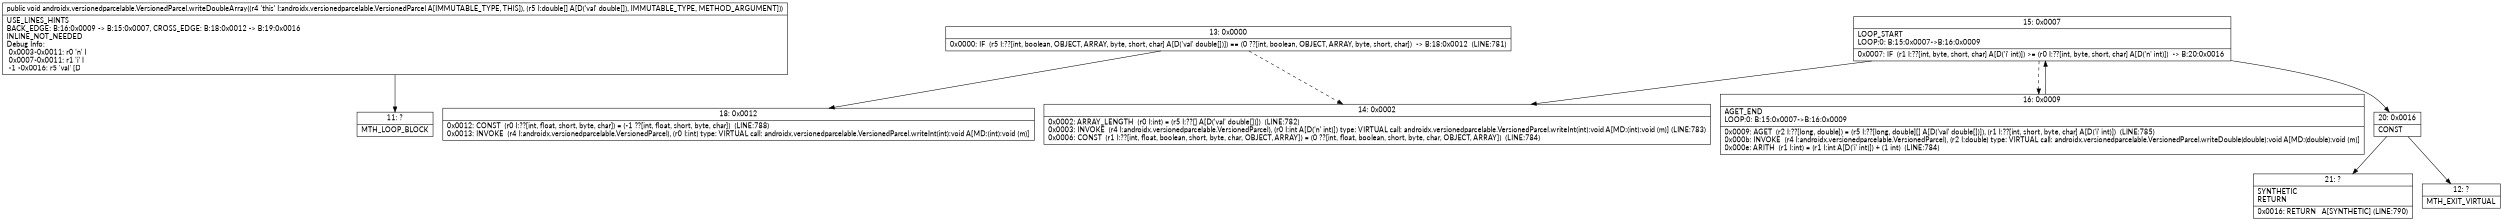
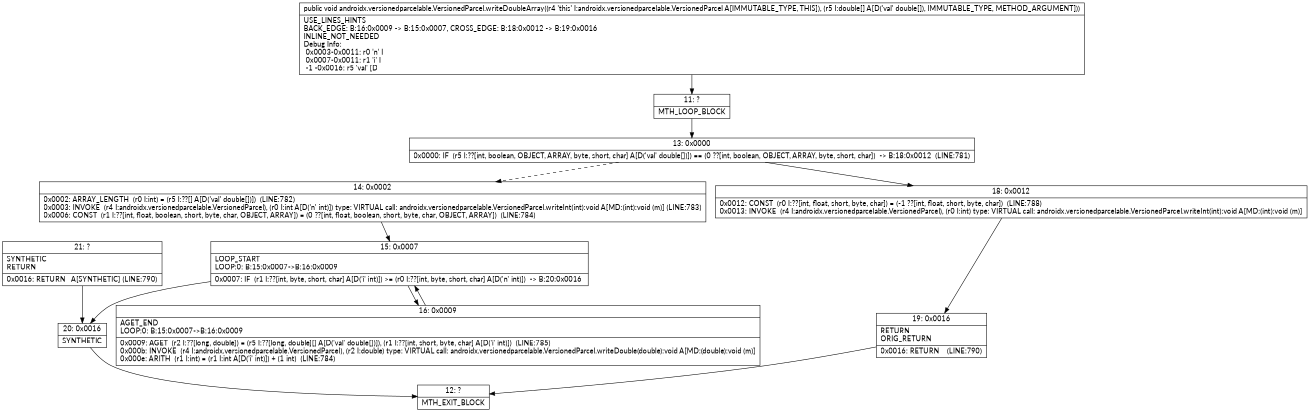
edge "15: 0x0007" -> "16: 0x0009": style dashed -> solid
edge "15: 0x0007" -> "14: 0x0002": reversed
edge "11: ?" -> "13: 0x0000": added
node "20: 0x0016": text "CONST" -> "SYNTHETIC"
edge "20: 0x0016" -> "21: ?": reversed
node "12: ?": text "MTH_EXIT_VIRTUAL" -> "MTH_EXIT_BLOCK"
node "19: 0x0016": added
